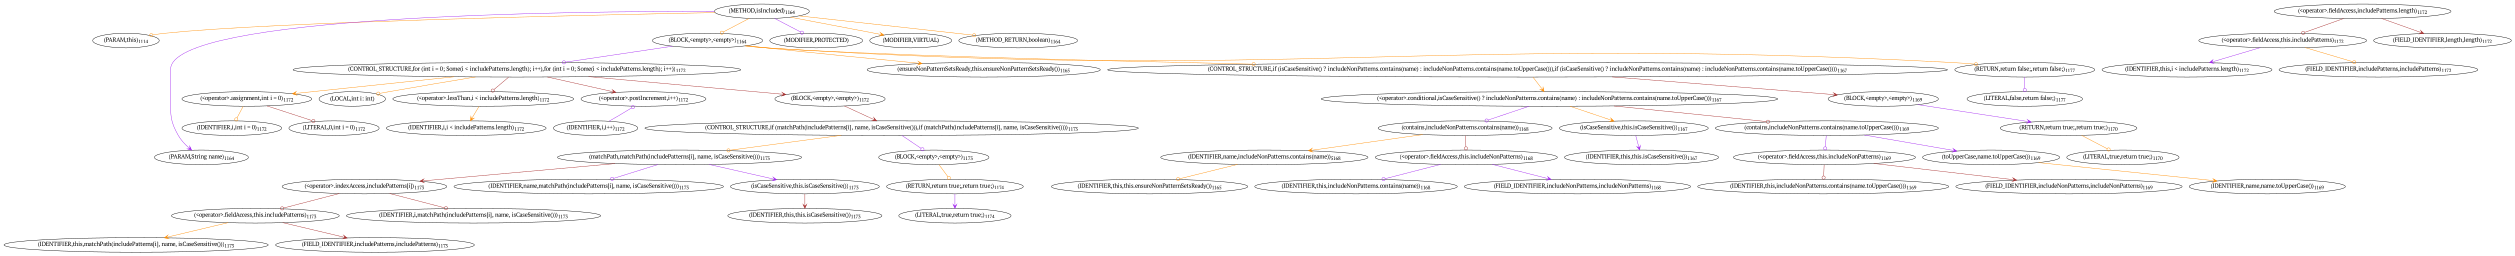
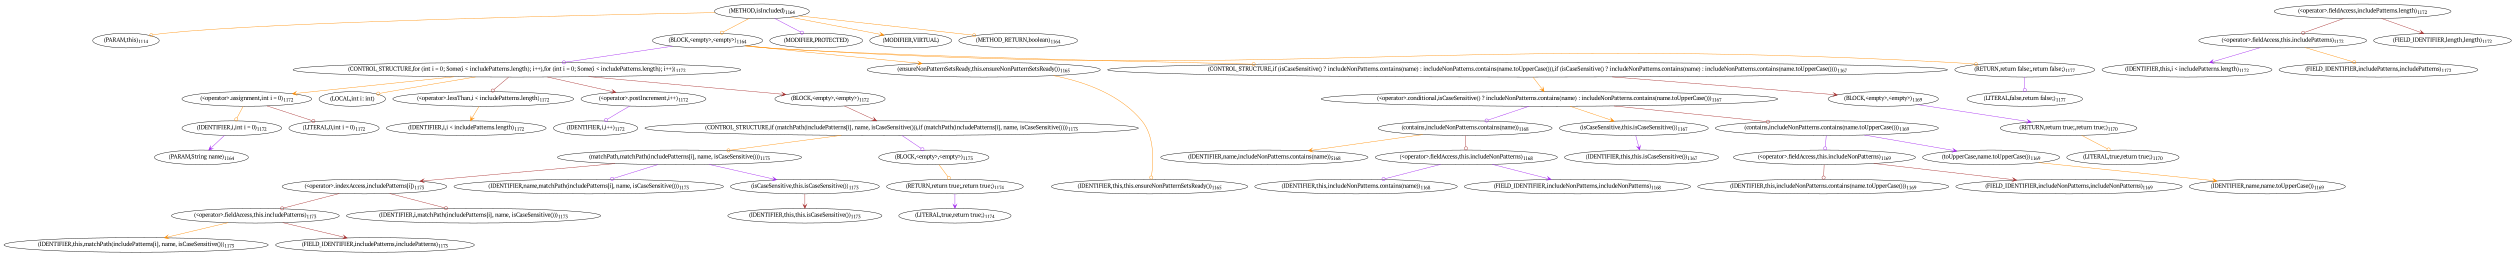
edge "(METHOD,isIncluded)" -> "(PARAM,String name)": now "(IDENTIFIER,i,int i = 0)" -> "(PARAM,String name)"
edge "(IDENTIFIER,i,i++)" -> "(<operator>.postIncrement,i++)": reversed
edge "(IDENTIFIER,name,includeNonPatterns.contains(name))" -> "(IDENTIFIER,this,this.ensureNonPatternSetsReady())": now "(ensureNonPatternSetsReady,this.ensureNonPatternSetsReady())" -> "(IDENTIFIER,this,this.ensureNonPatternSetsReady())"
